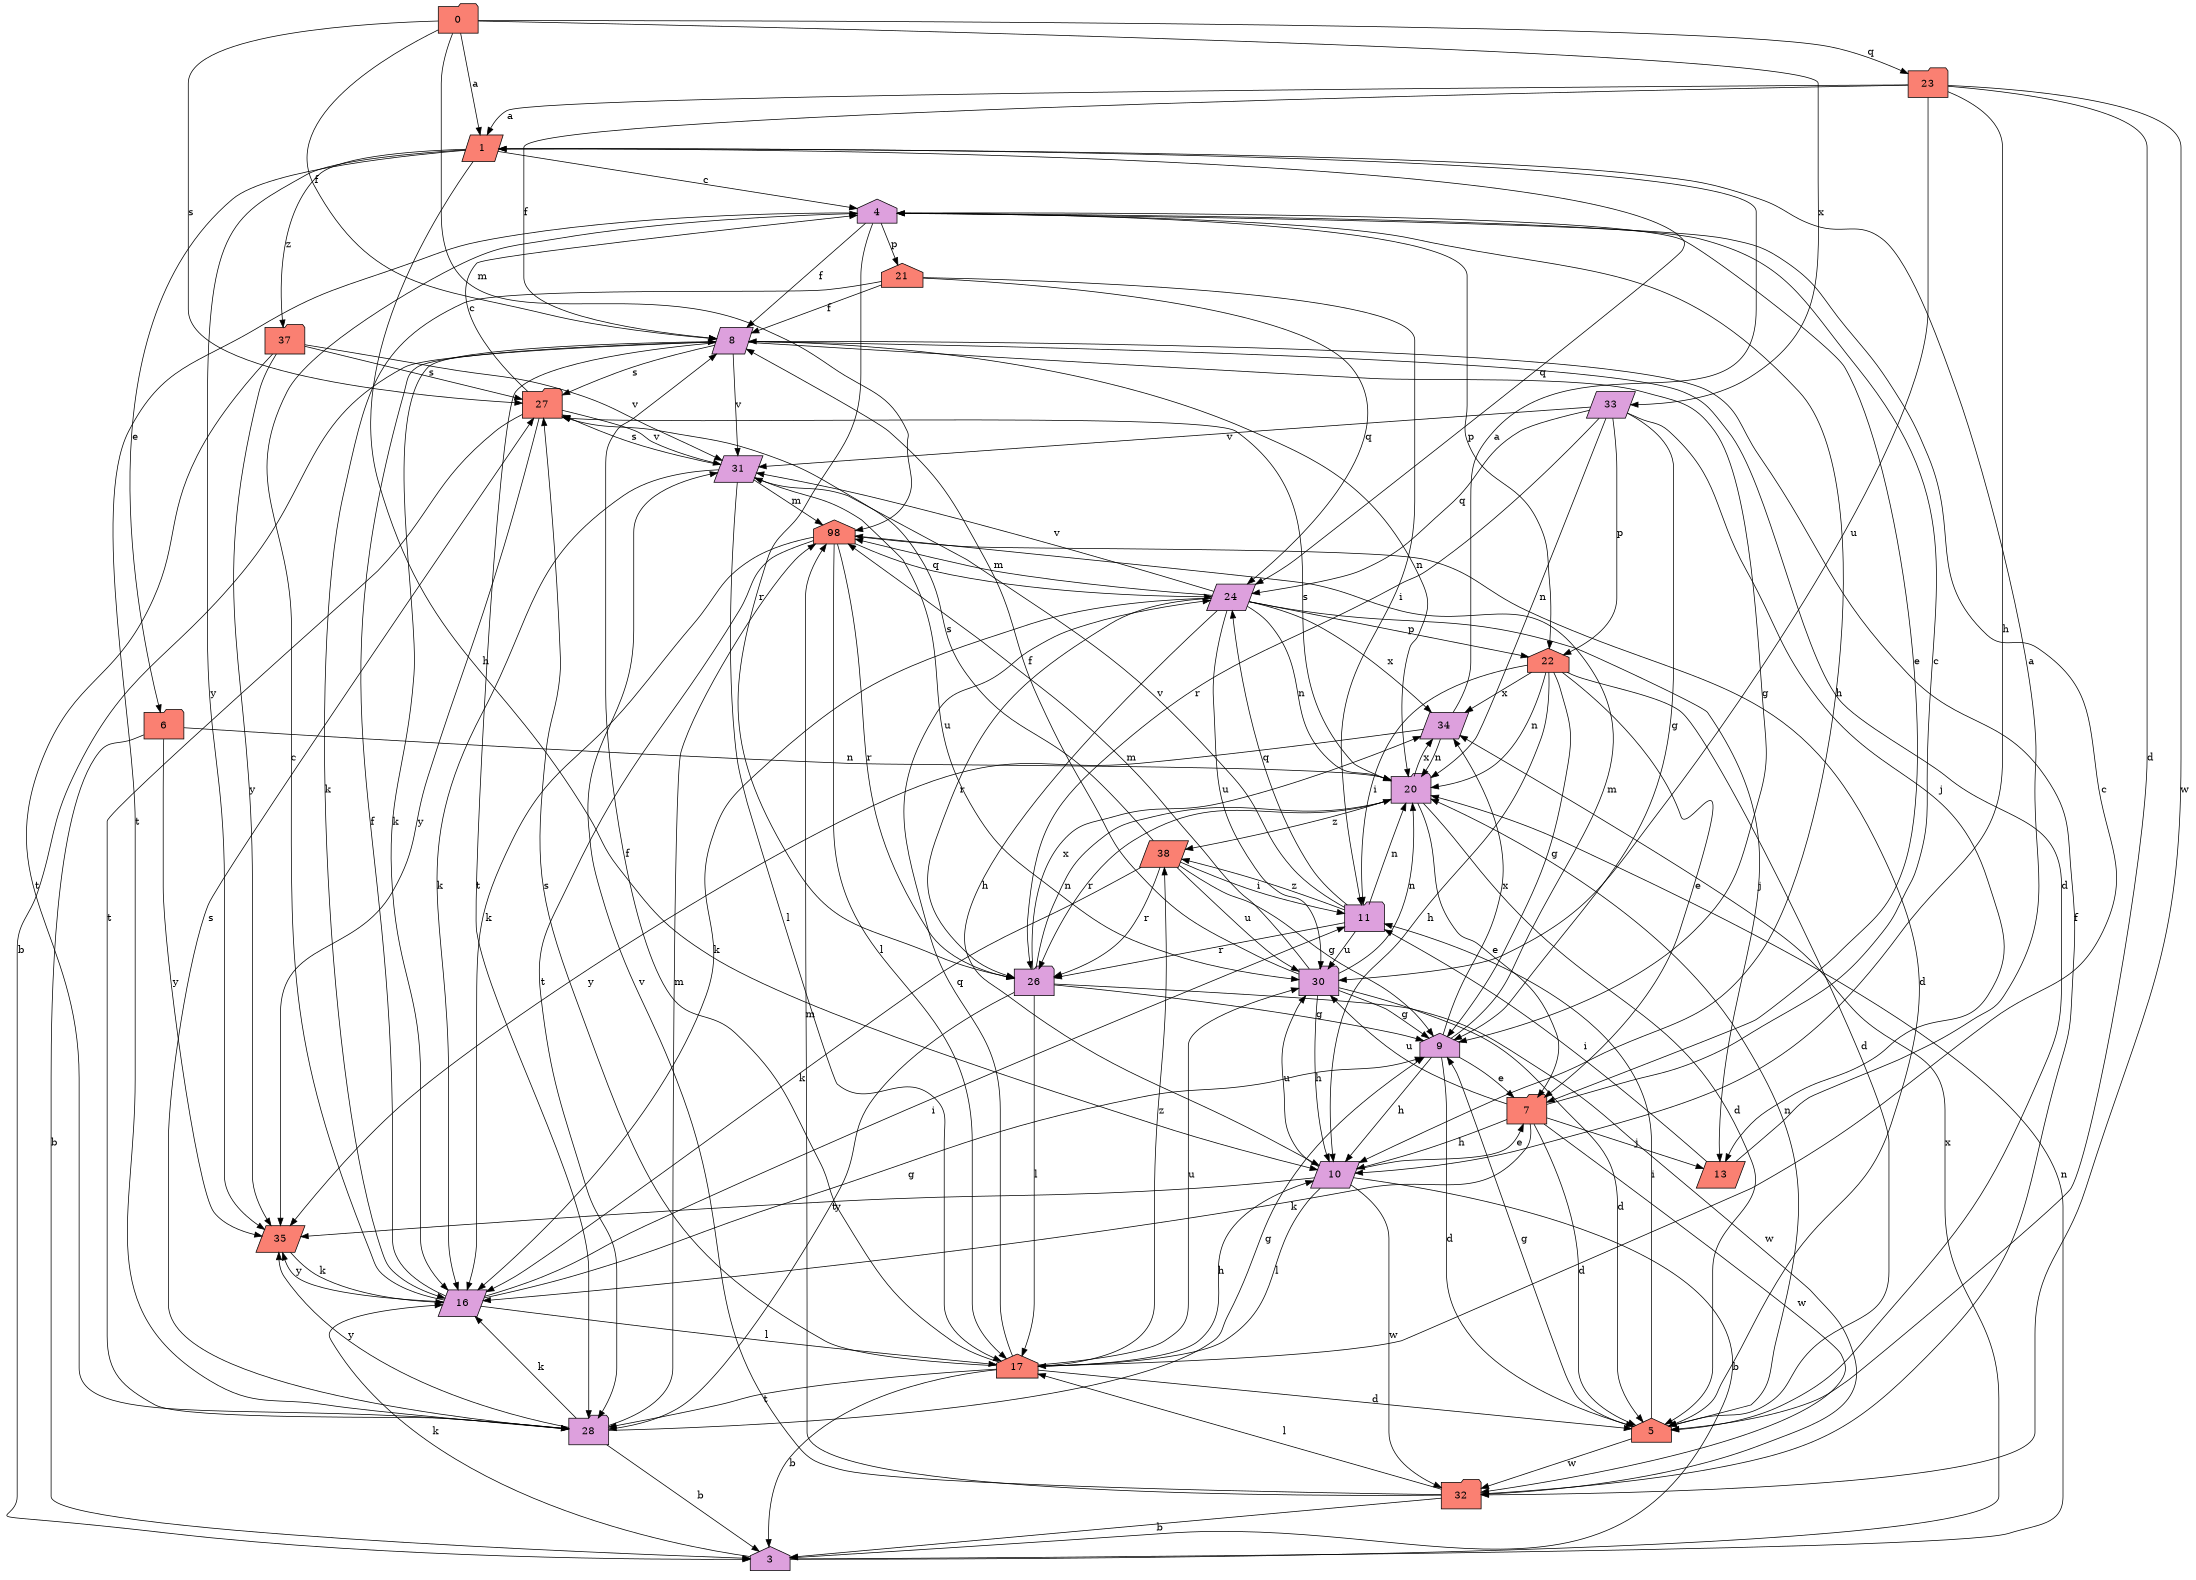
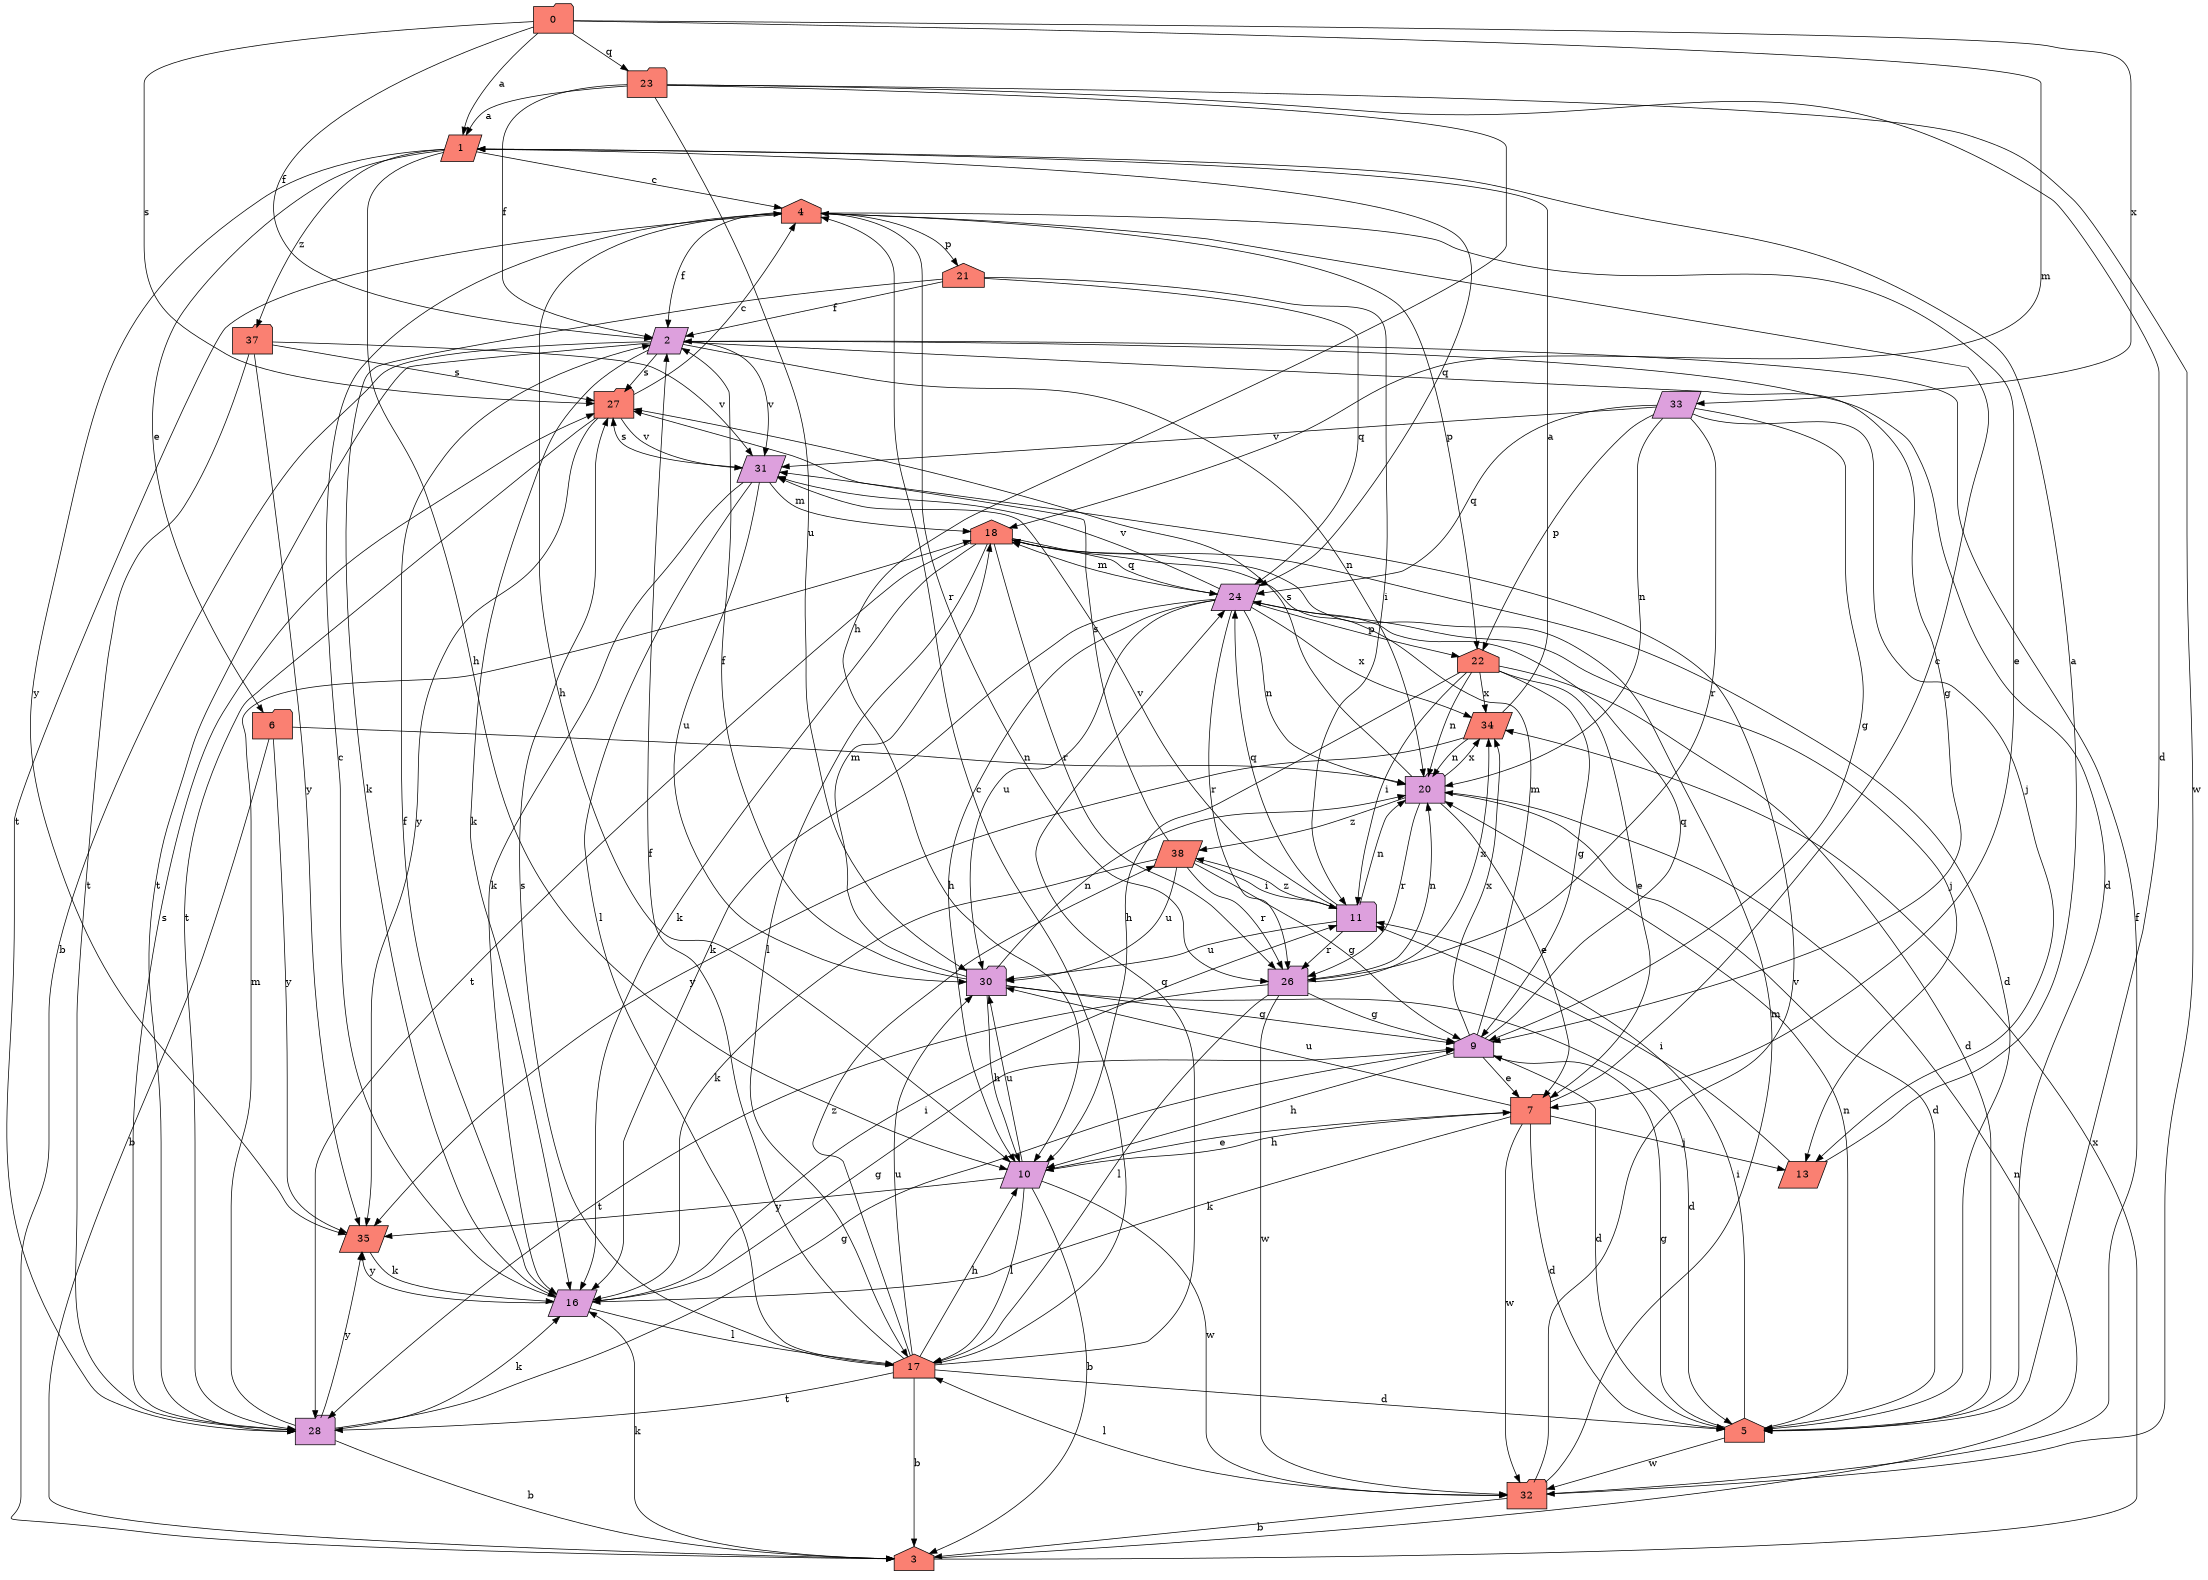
node "4": fillcolor plum -> salmon
node "8": label "8" -> "2"
node "98": label "98" -> "18"
node "34": fillcolor plum -> salmon
edge "9" -> "24": added, label "q"
node "3": fillcolor plum -> salmon
